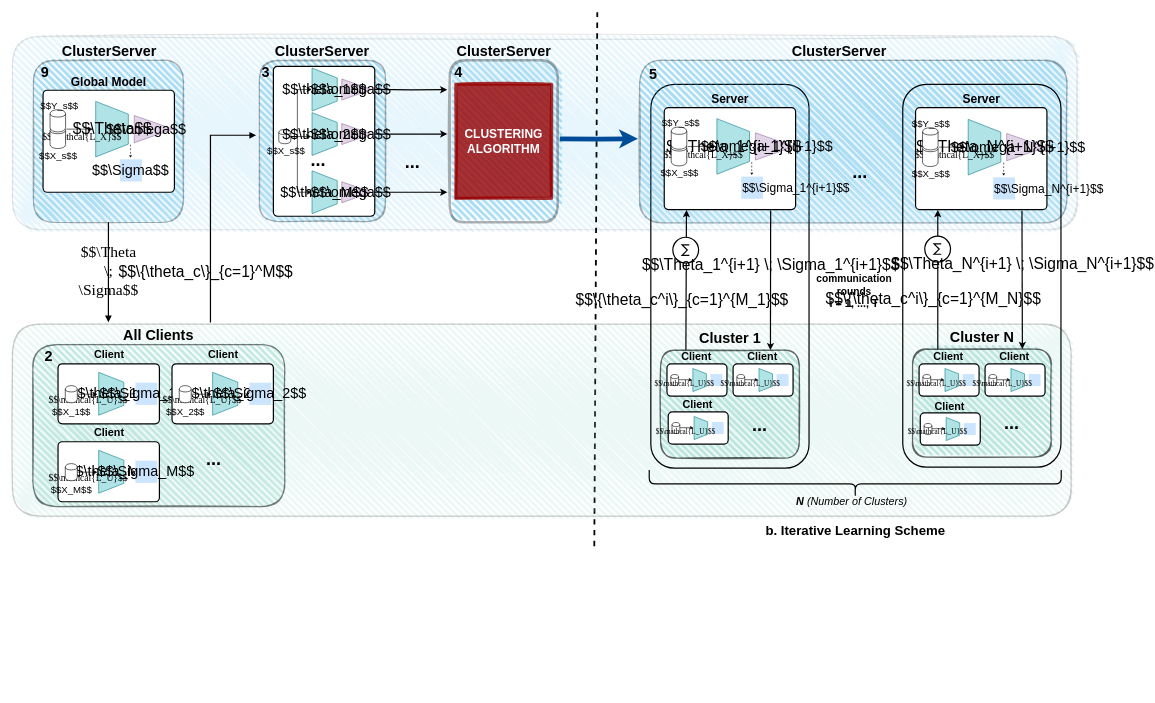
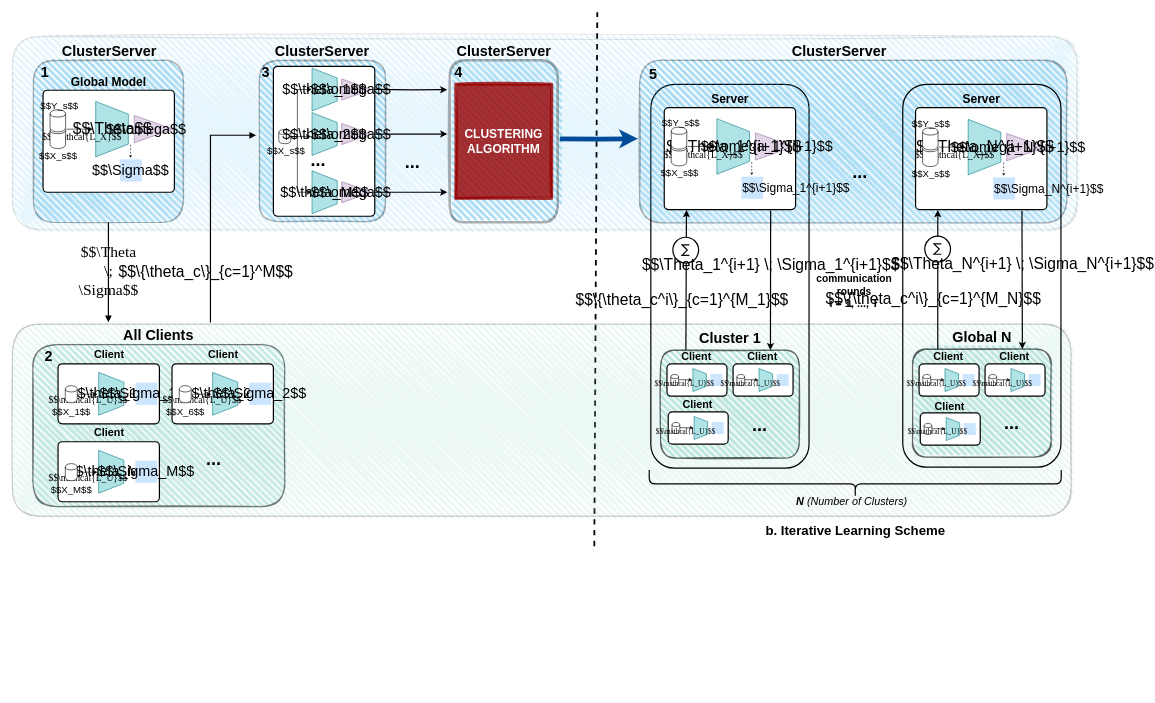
node "9": label "9" -> "1"
node "Cluster N": label "Cluster N" -> "Global N"
node "$$X_2$$": label "$$X_2$$" -> "$$X_6$$"
